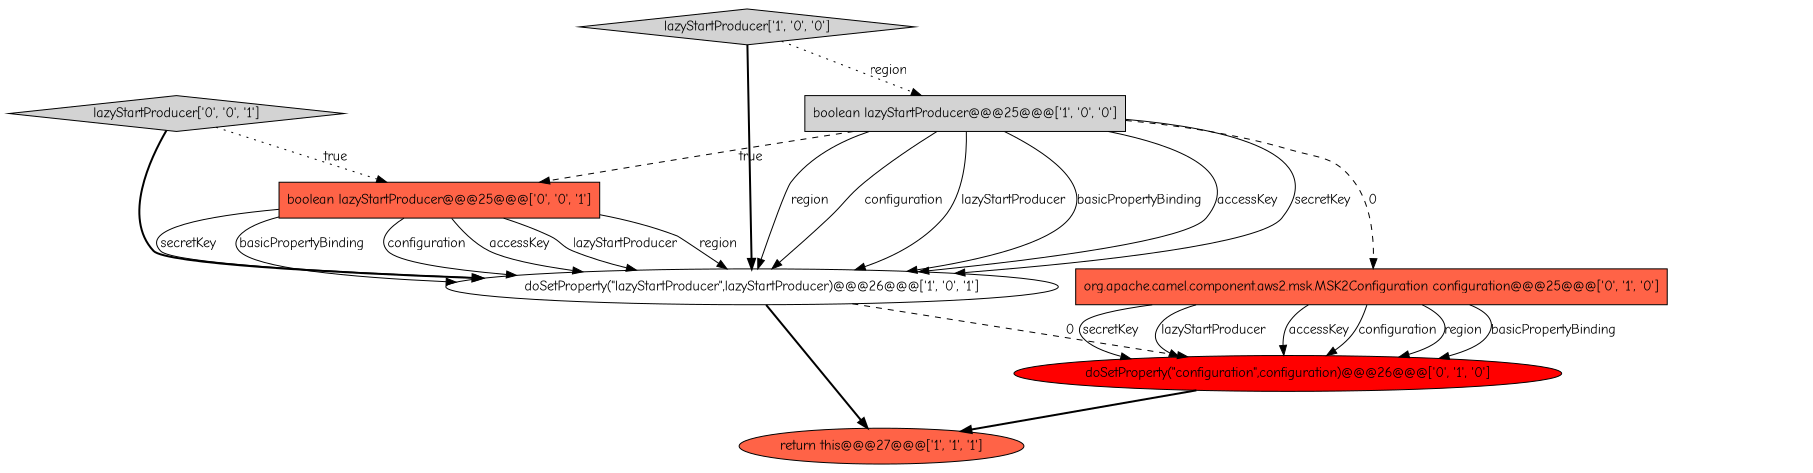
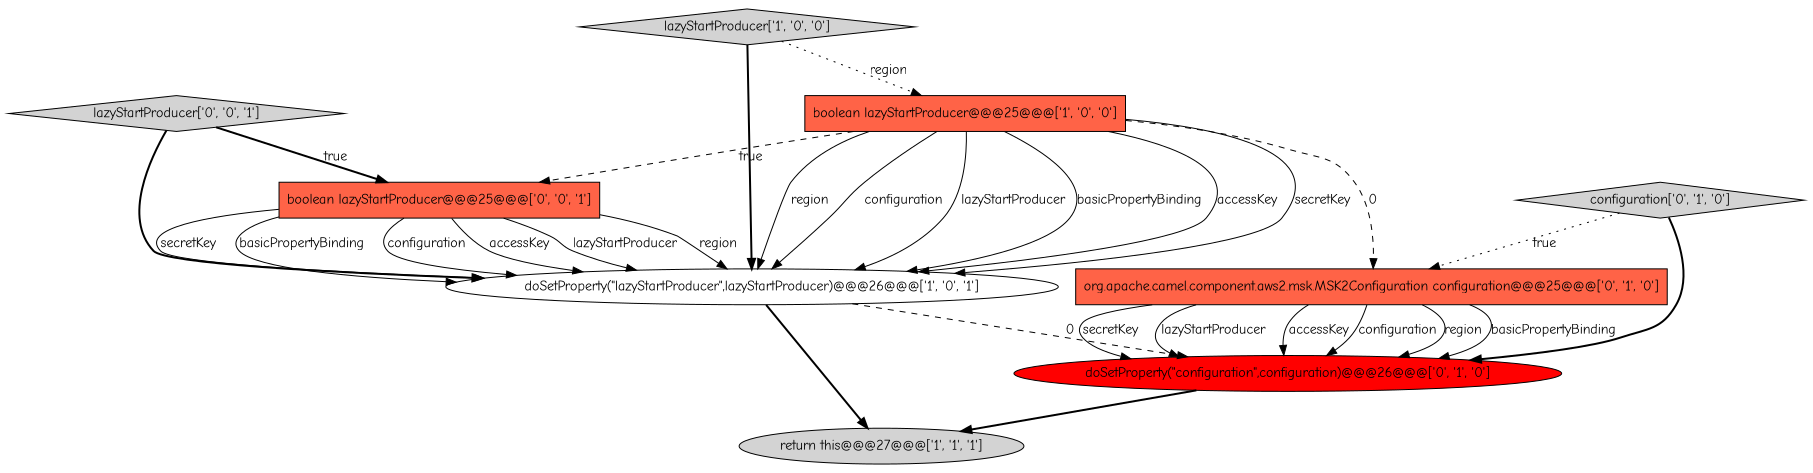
node "boolean lazyStartProducer@@@25@@@['1', '0', '0']": fillcolor lightgray -> tomato
edge "lazyStartProducer['0', '0', '1']" -> "boolean lazyStartProducer@@@25@@@['0', '0', '1']": style dotted -> bold
node "configuration['0', '1', '0']": added
node "return this@@@27@@@['1', '1', '1']": fillcolor tomato -> lightgray
